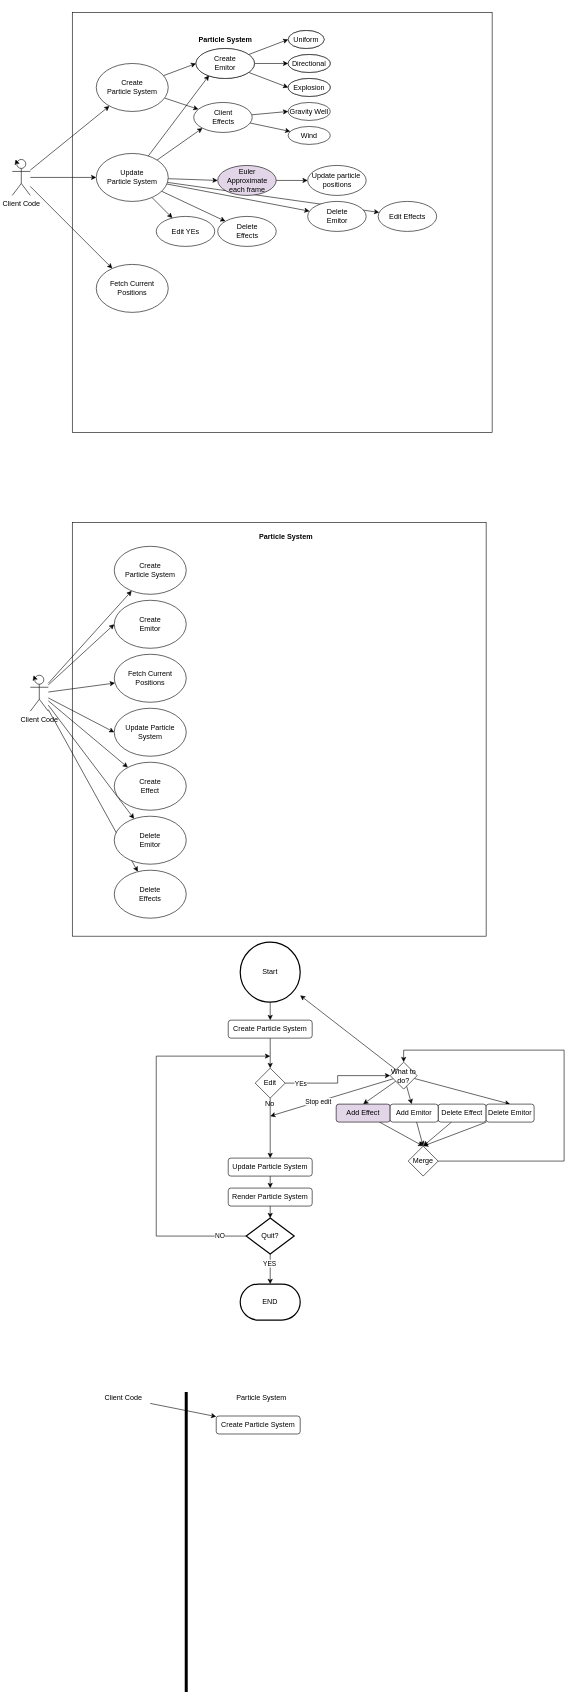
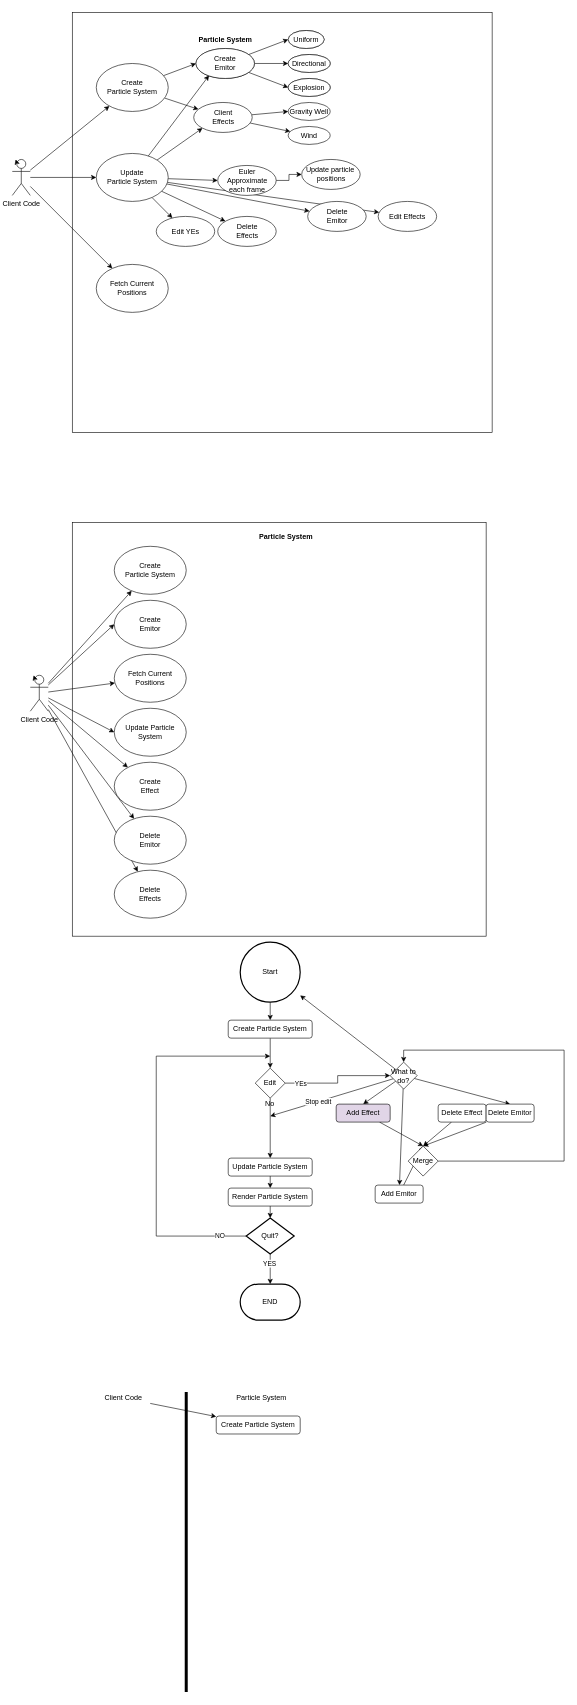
node "Euler Approximate each frame": fillcolor #e1d5e7 -> #ffffff
node "Update particle positions": moved (337, 180) -> (331, 174)
node "Add Emitor": moved (414, 1113) -> (399, 1194)
